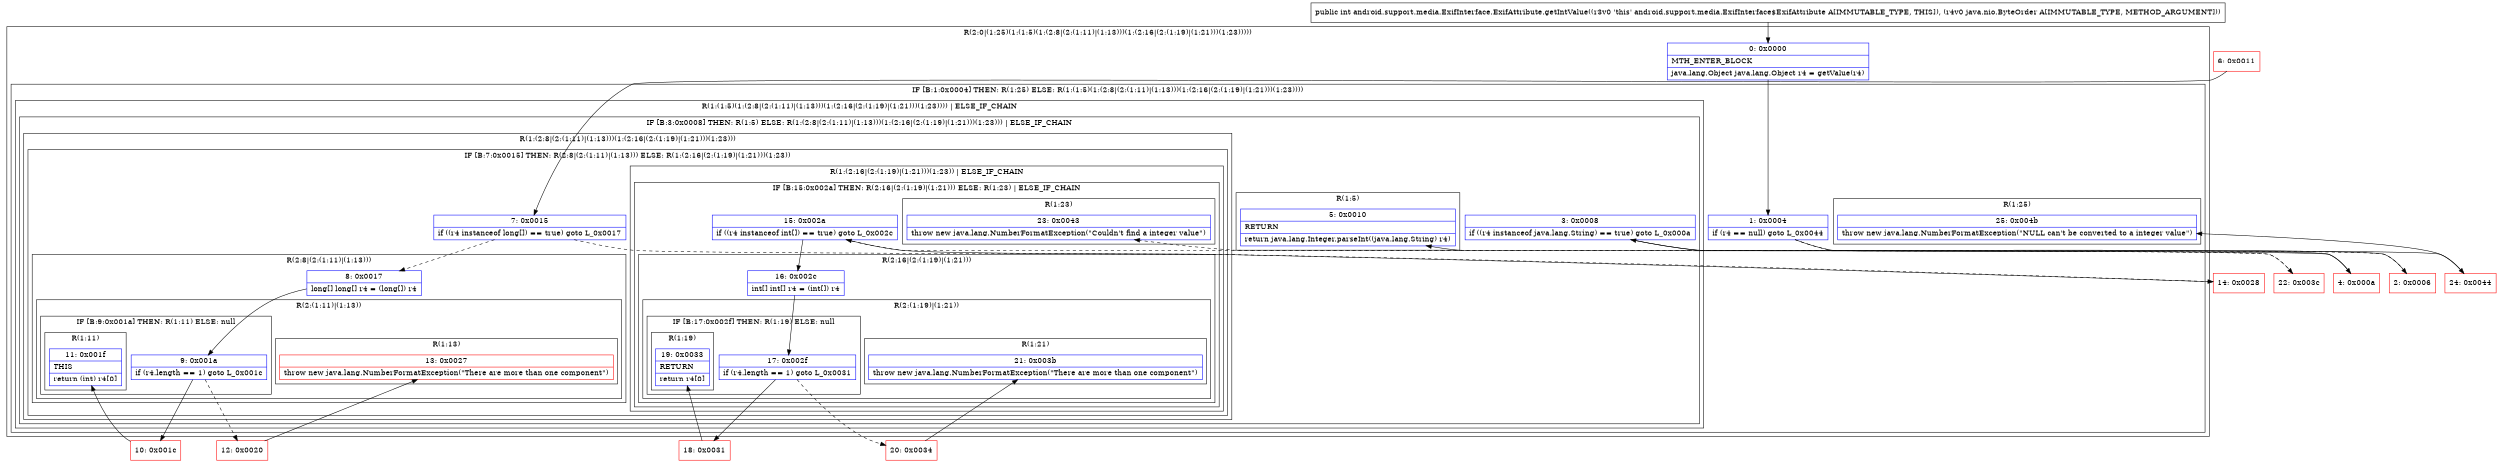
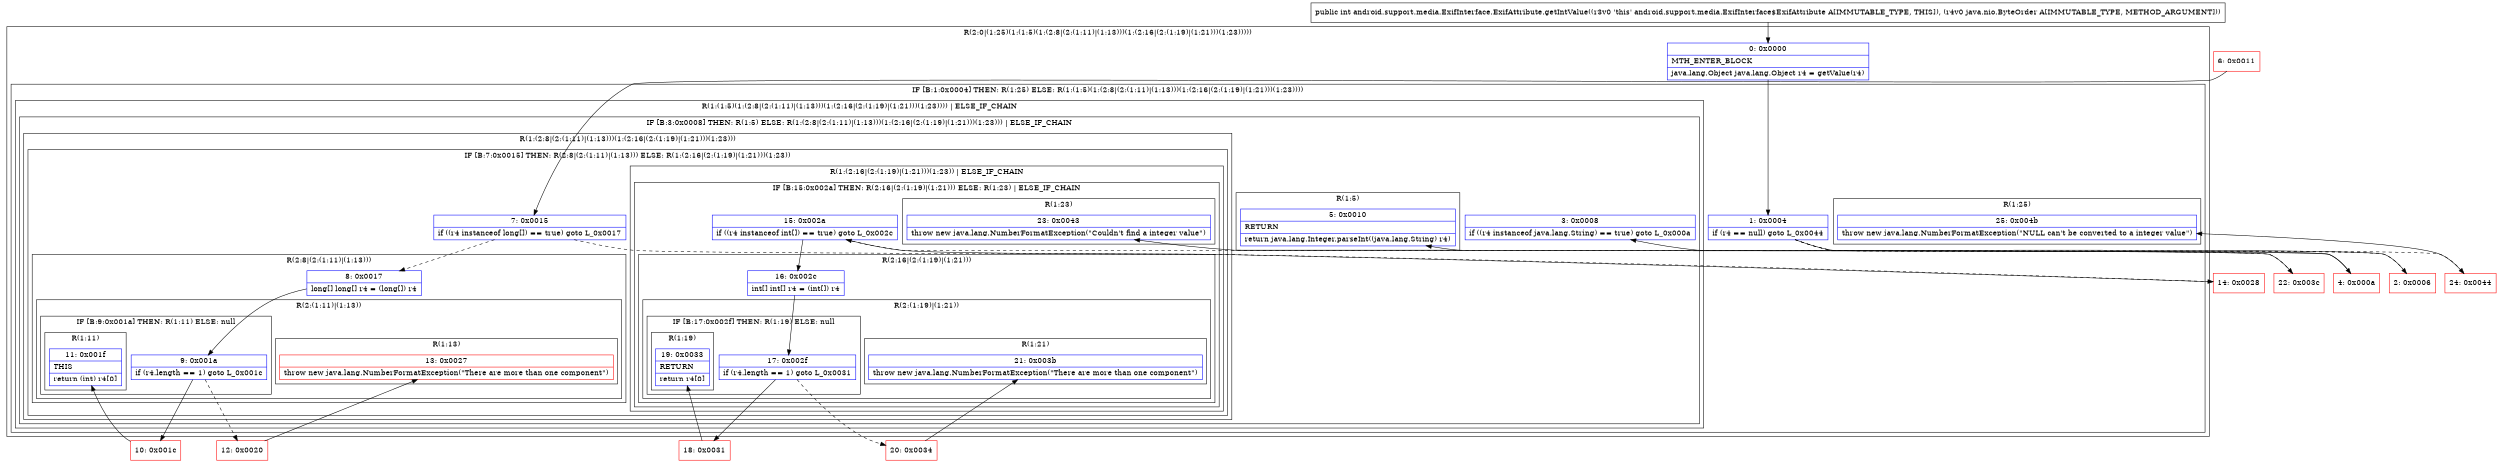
edge "3: 0x0008" -> "4: 0x000a": now "1: 0x0004" -> "4: 0x000a"
edge "22: 0x003c" -> "23: 0x0043": style dashed -> solid
edge "1: 0x0004" -> "24: 0x0044": style solid -> dashed
